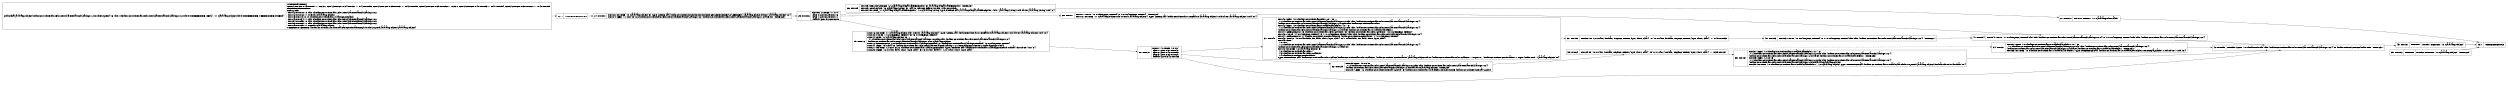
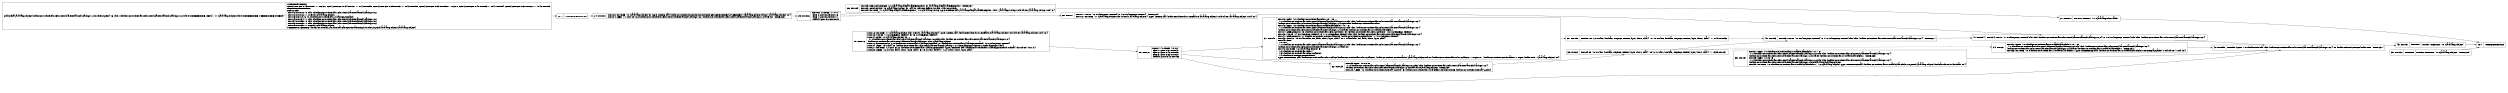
edge "25: 0x0006" -> "29: 0x0016": removed
edge "33: 0x002f" -> "35: 0x0037": now "33: 0x002f" -> "40: 0x0053"
